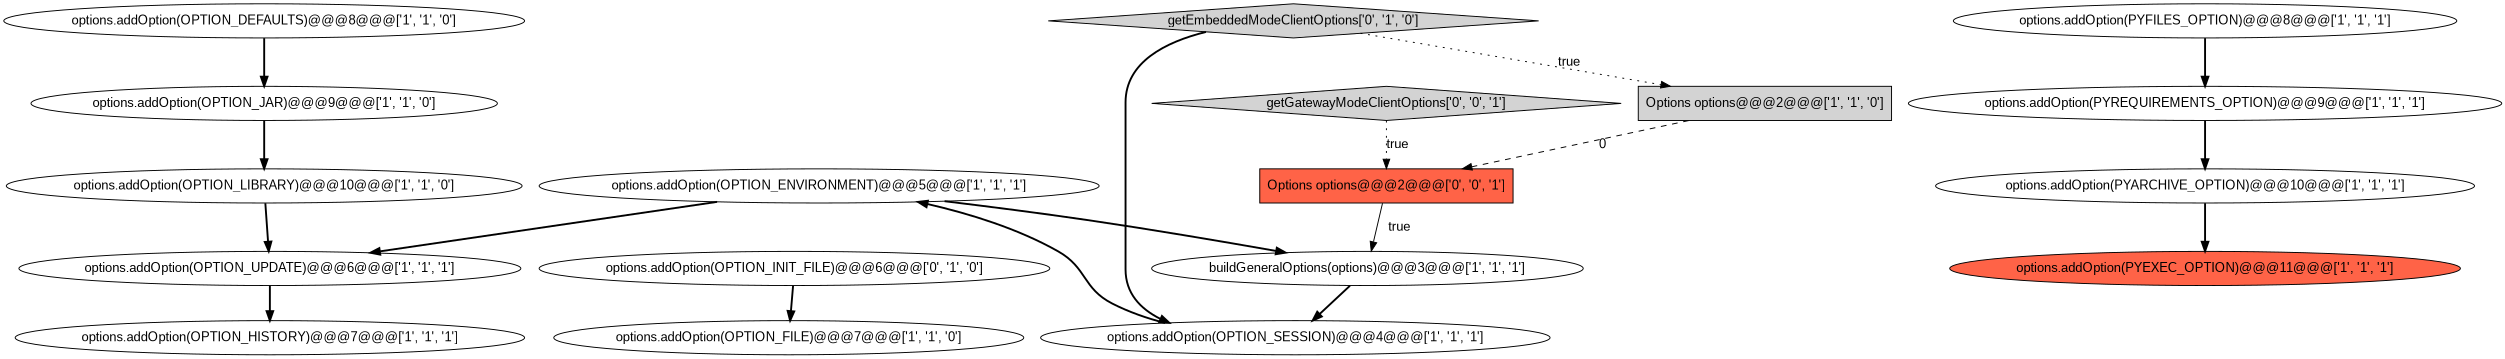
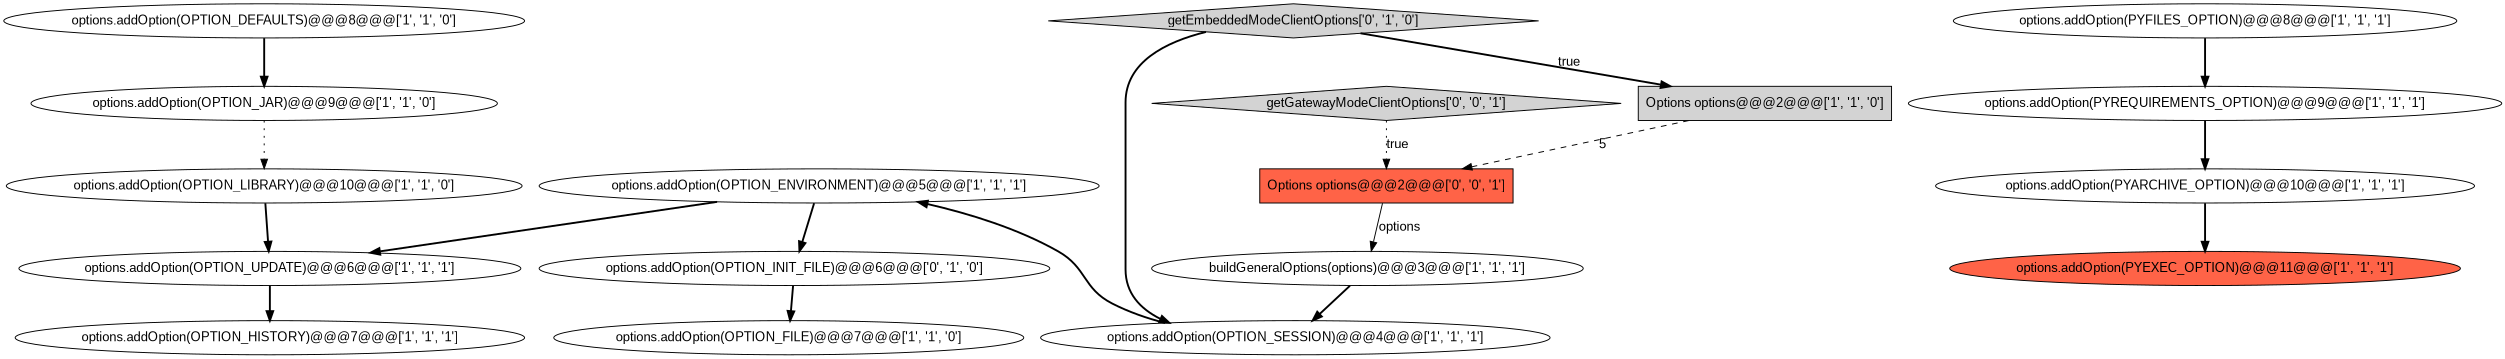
edge "getEmbeddedModeClientOptions['0', '1', '0']" -> "Options options@@@2@@@['1', '1', '0']": style dotted -> bold
edge "options.addOption(OPTION_JAR)@@@9@@@['1', '1', '0']" -> "options.addOption(OPTION_LIBRARY)@@@10@@@['1', '1', '0']": style bold -> dotted
edge "Options options@@@2@@@['1', '1', '0']" -> "Options options@@@2@@@['0', '0', '1']": label "0" -> "5"
edge "options.addOption(OPTION_ENVIRONMENT)@@@5@@@['1', '1', '1']" -> "buildGeneralOptions(options)@@@3@@@['1', '1', '1']": now "options.addOption(OPTION_ENVIRONMENT)@@@5@@@['1', '1', '1']" -> "options.addOption(OPTION_INIT_FILE)@@@6@@@['0', '1', '0']"
edge "Options options@@@2@@@['0', '0', '1']" -> "buildGeneralOptions(options)@@@3@@@['1', '1', '1']": label "true" -> "options"
